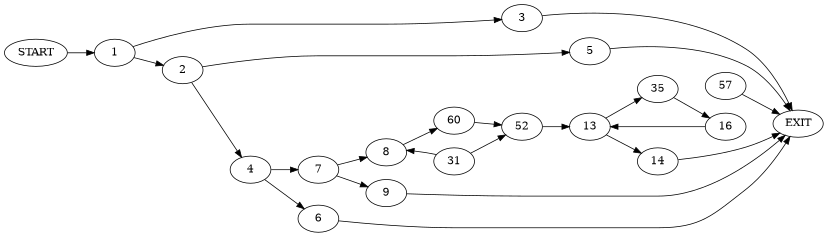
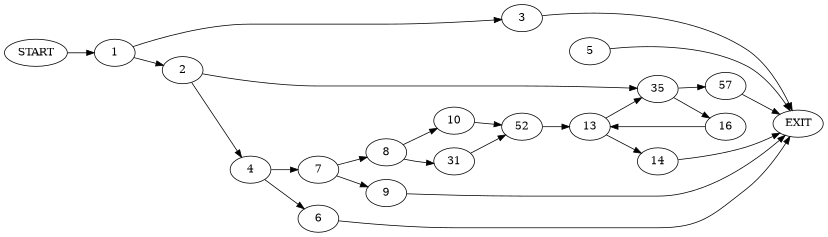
edge "2" -> "5": now "2" -> "35"
edge "35" -> "57": added
node "60": label "60" -> "10"
edge "31" -> "8": reversed
